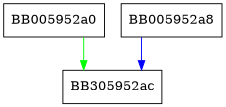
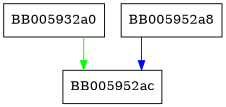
node "BB005952a0": label "BB005952a0" -> "BB005932a0"
node "BB305952ac": label "BB305952ac" -> "BB005952ac"
